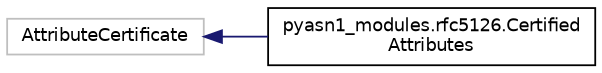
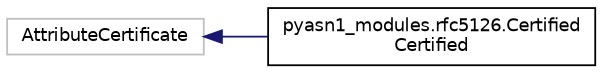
node "pyasn1_modules.rfc5126.Certified Attributes": label "pyasn1_modules.rfc5126.Certified Attributes" -> "pyasn1_modules.rfc5126.Certified Certified"
